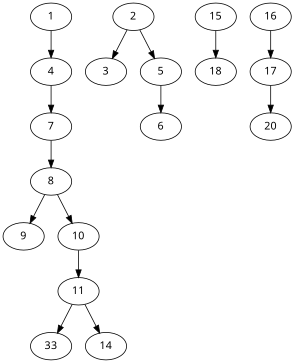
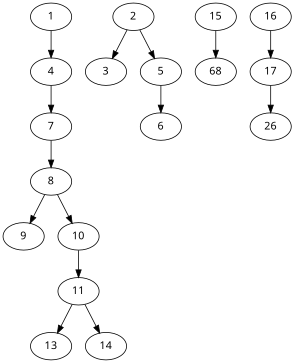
node "18": label "18" -> "68"
node "20": label "20" -> "26"
node "33": label "33" -> "13"
